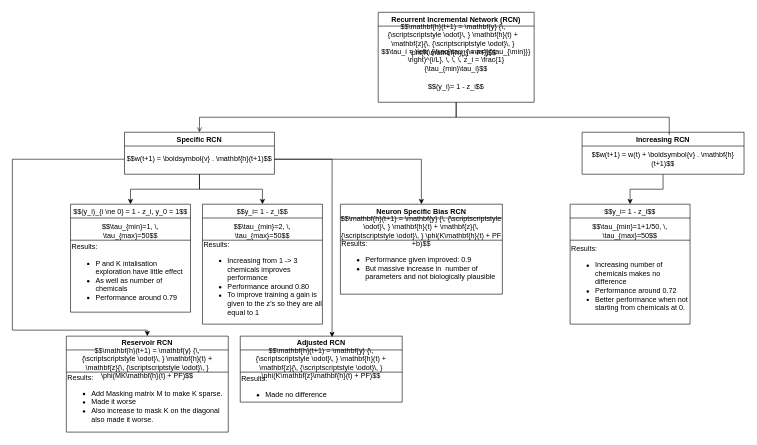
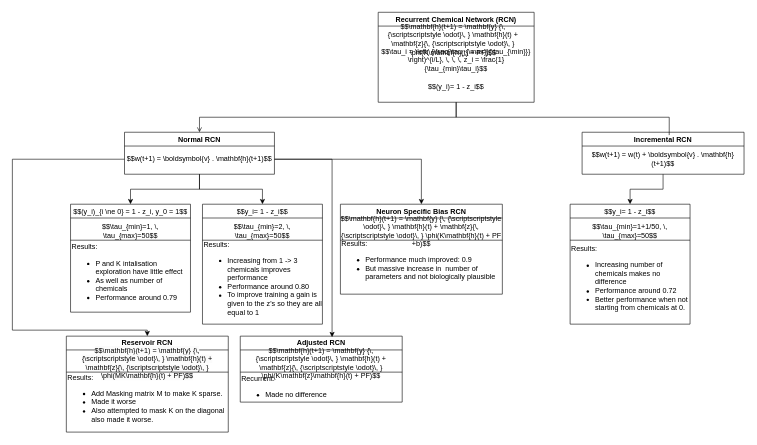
node "Recurrent Incremental Network (RCN)": label "Recurrent Incremental Network (RCN)" -> "Recurrent Chemical Network (RCN)"
node "Specific RCN": label "Specific RCN" -> "Normal RCN"
node "Increasing RCN": label "Increasing RCN" -> "Incremental RCN"
node "Results: Performance given improved: 0.9 But massive increase in number of parameters and not biologically plausible": label "Results: Performance given improved: 0.9 But massive increase in number of parameters and not biologically plausible" -> "Results: Performance much improved: 0.9 But massive increase in number of parameters and not biologically plausible"
node "Results: Made no difference": label "Results: Made no difference" -> "Recurrent: Made no difference"
node "Results: Add Masking matrix M to make K sparse. Made it worse Also increase to mask K on the diagonal also made it worse.": label "Results: Add Masking matrix M to make K sparse. Made it worse Also increase to mask K on the diagonal also made it worse." -> "Results: Add Masking matrix M to make K sparse. Made it worse Also attempted to mask K on the diagonal also made it worse."
